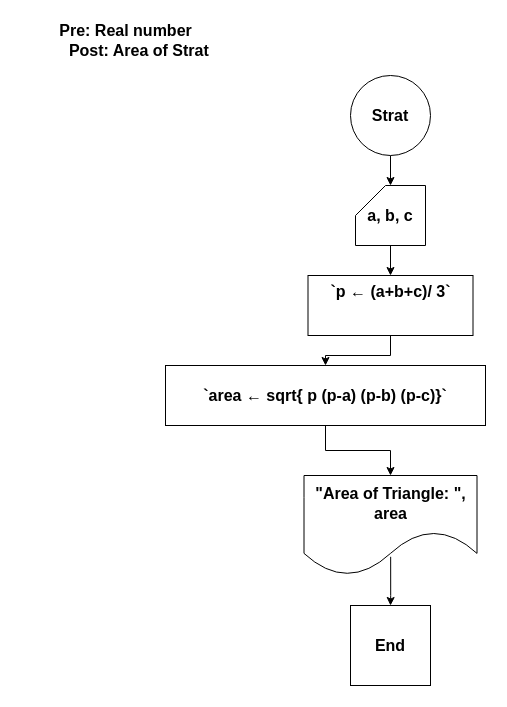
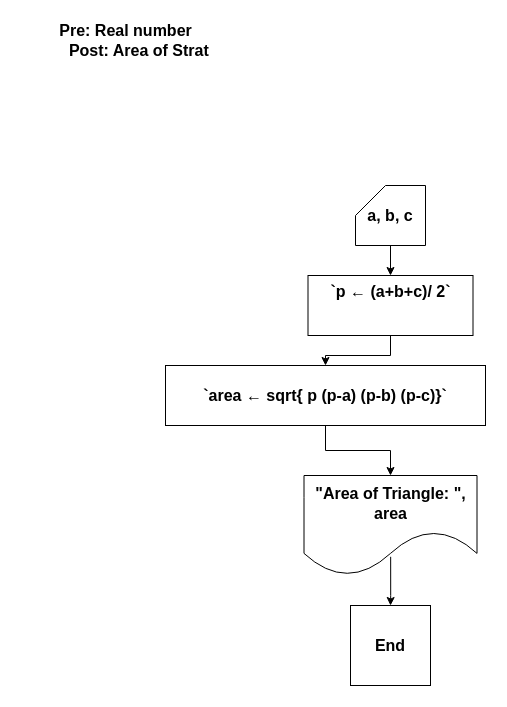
node "Strat": removed
edge "Strat" -> "a, b, c": removed
node "`p ← (a+b+c)/ 3`": label "`p ← (a+b+c)/ 3`" -> "`p ← (a+b+c)/ 2`"
